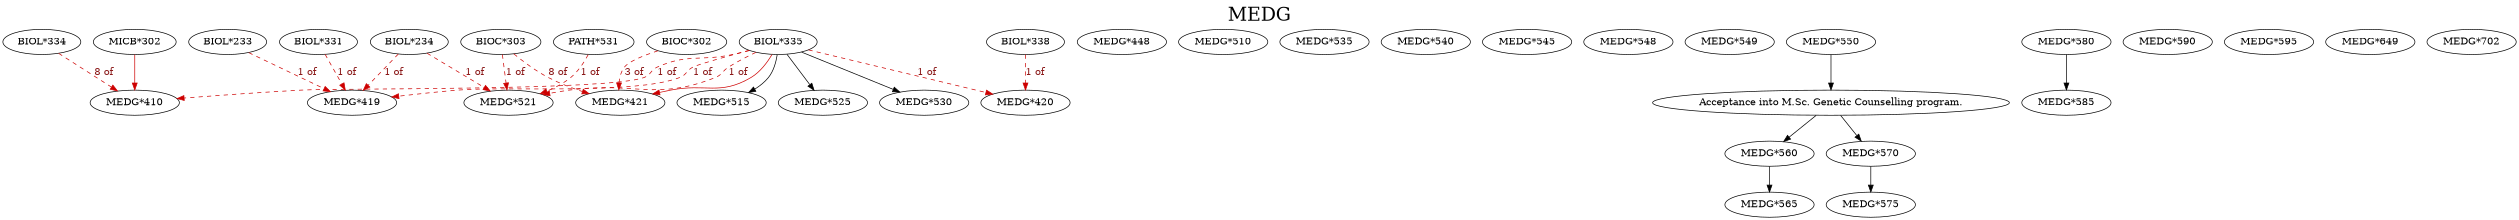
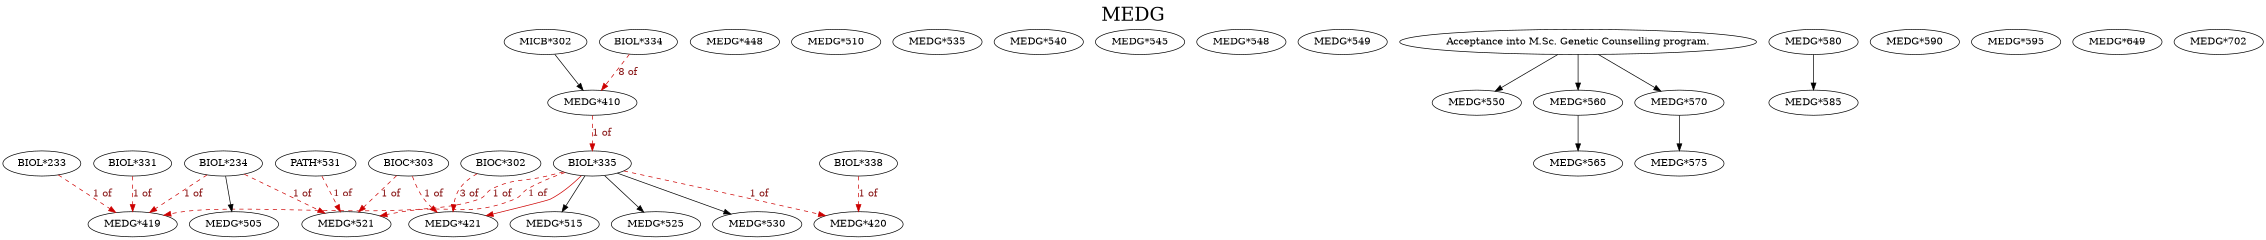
edge "MICB*302" -> "MEDG*410": color red3 -> black
edge "MEDG*550" -> "Acceptance into M.Sc. Genetic Counselling program.": reversed
edge "BIOC*303" -> "MEDG*421": label "8 of" -> "1 of"
edge "BIOL*335" -> "MEDG*410": reversed
node "MEDG*505": added
